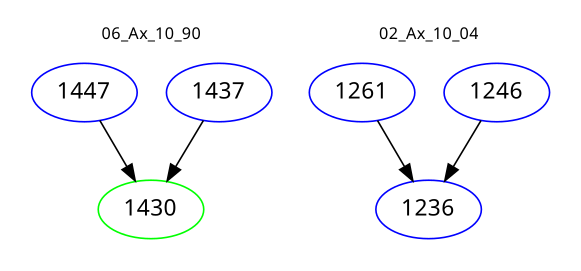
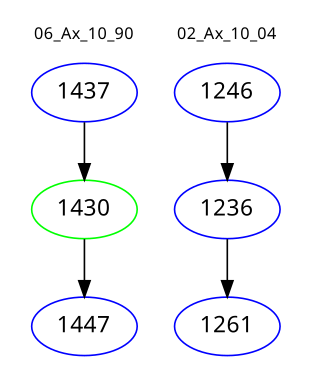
edge "1447" -> "1430": reversed
edge "1261" -> "1236": reversed
